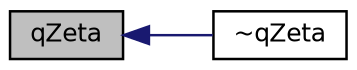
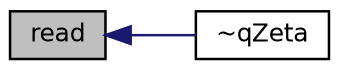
node "qZeta": label "qZeta" -> "read"
